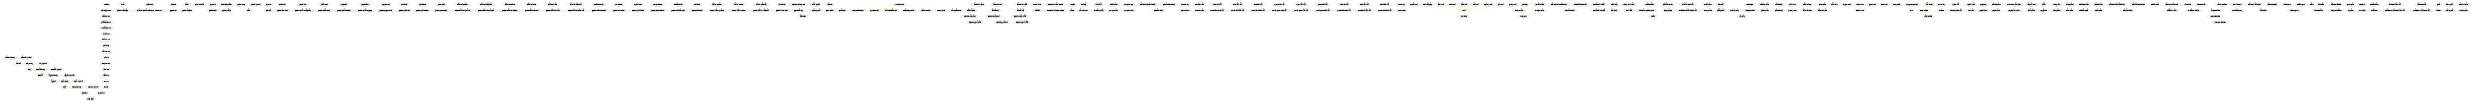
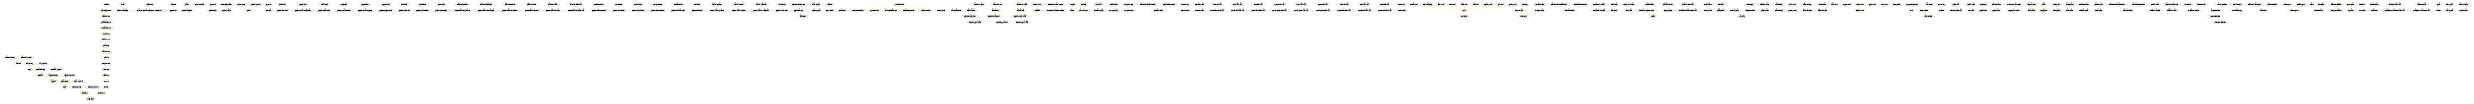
node "Plate": label "Plate" -> "Amber"
node "Peddler's Satchel": added
